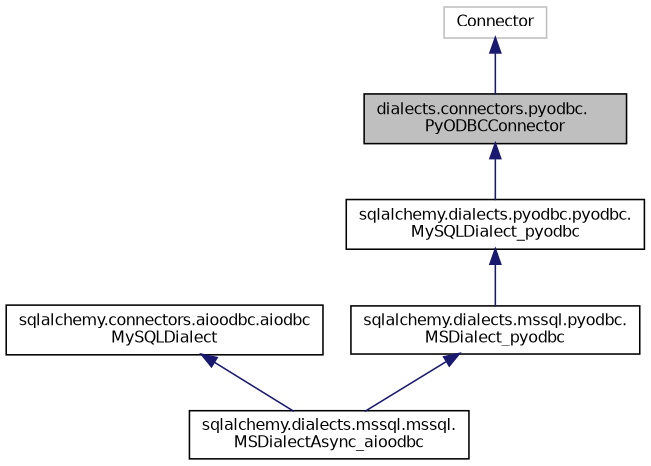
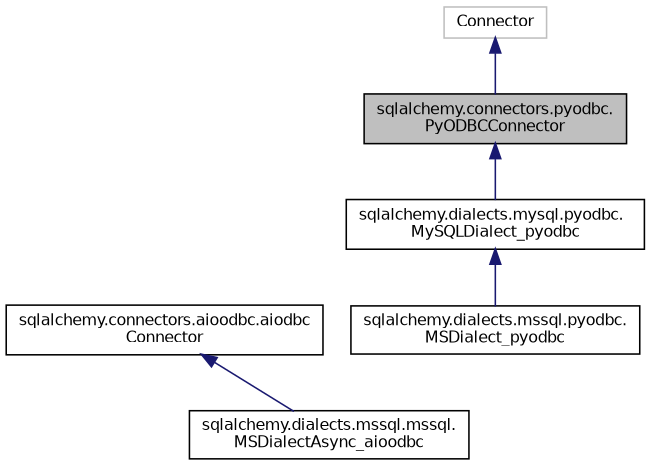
node "dialects.connectors.pyodbc. PyODBCConnector": label "dialects.connectors.pyodbc. PyODBCConnector" -> "sqlalchemy.connectors.pyodbc. PyODBCConnector"
node "sqlalchemy.dialects.pyodbc.pyodbc. MySQLDialect_pyodbc": label "sqlalchemy.dialects.pyodbc.pyodbc. MySQLDialect_pyodbc" -> "sqlalchemy.dialects.mysql.pyodbc. MySQLDialect_pyodbc"
node "sqlalchemy.connectors.aioodbc.aiodbc MySQLDialect": label "sqlalchemy.connectors.aioodbc.aiodbc MySQLDialect" -> "sqlalchemy.connectors.aioodbc.aiodbc Connector"
edge "sqlalchemy.dialects.mssql.mssql. MSDialectAsync_aioodbc" -> "sqlalchemy.dialects.mssql.pyodbc. MSDialect_pyodbc": removed
